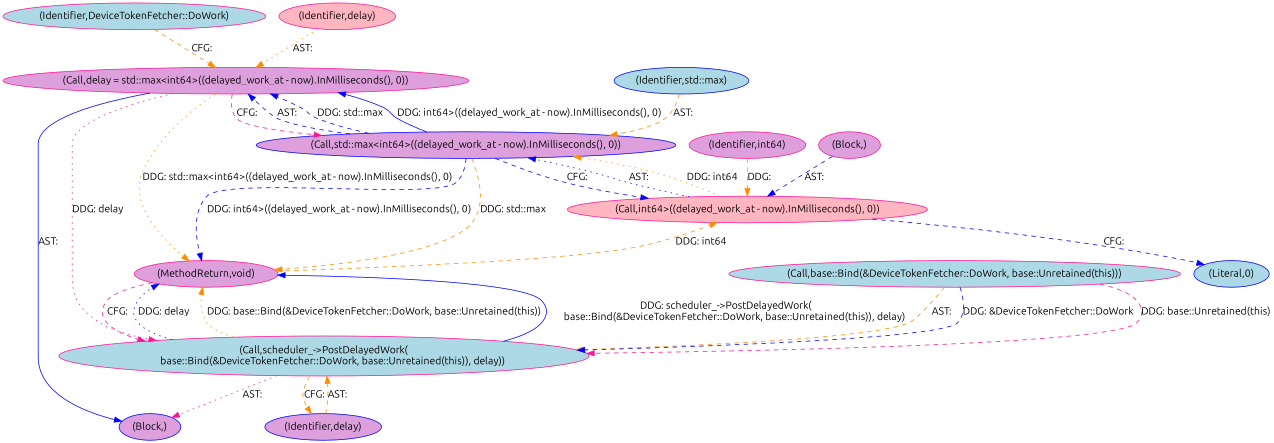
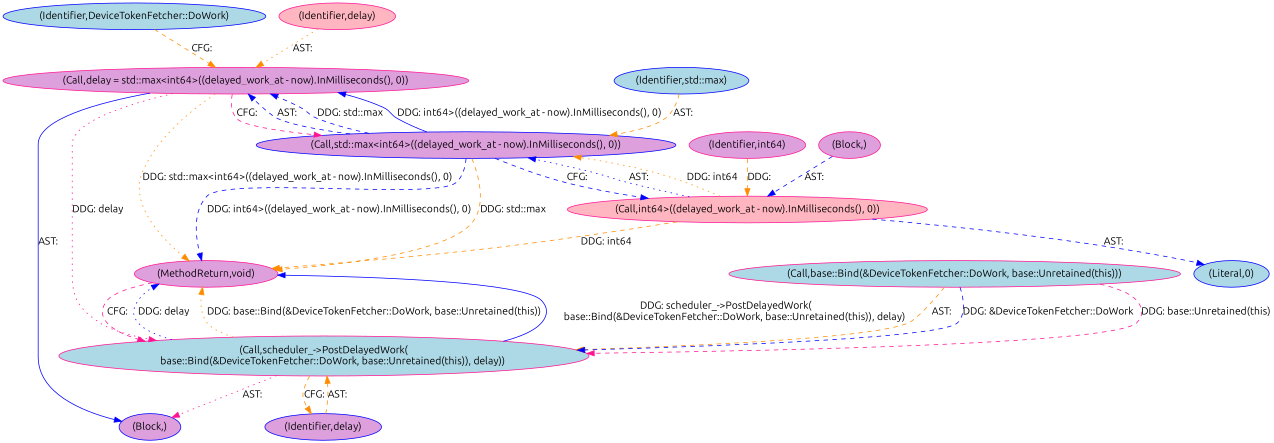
node "(Identifier,DeviceTokenFetcher::DoWork)": color deeppink -> blue
edge "(Call,int64>((delayed_work_at - now).InMilliseconds(), 0))" -> "(Literal,0)": label "CFG: " -> "AST: "
edge "(MethodReturn,void)" -> "(Call,int64>((delayed_work_at - now).InMilliseconds(), 0))": reversed
